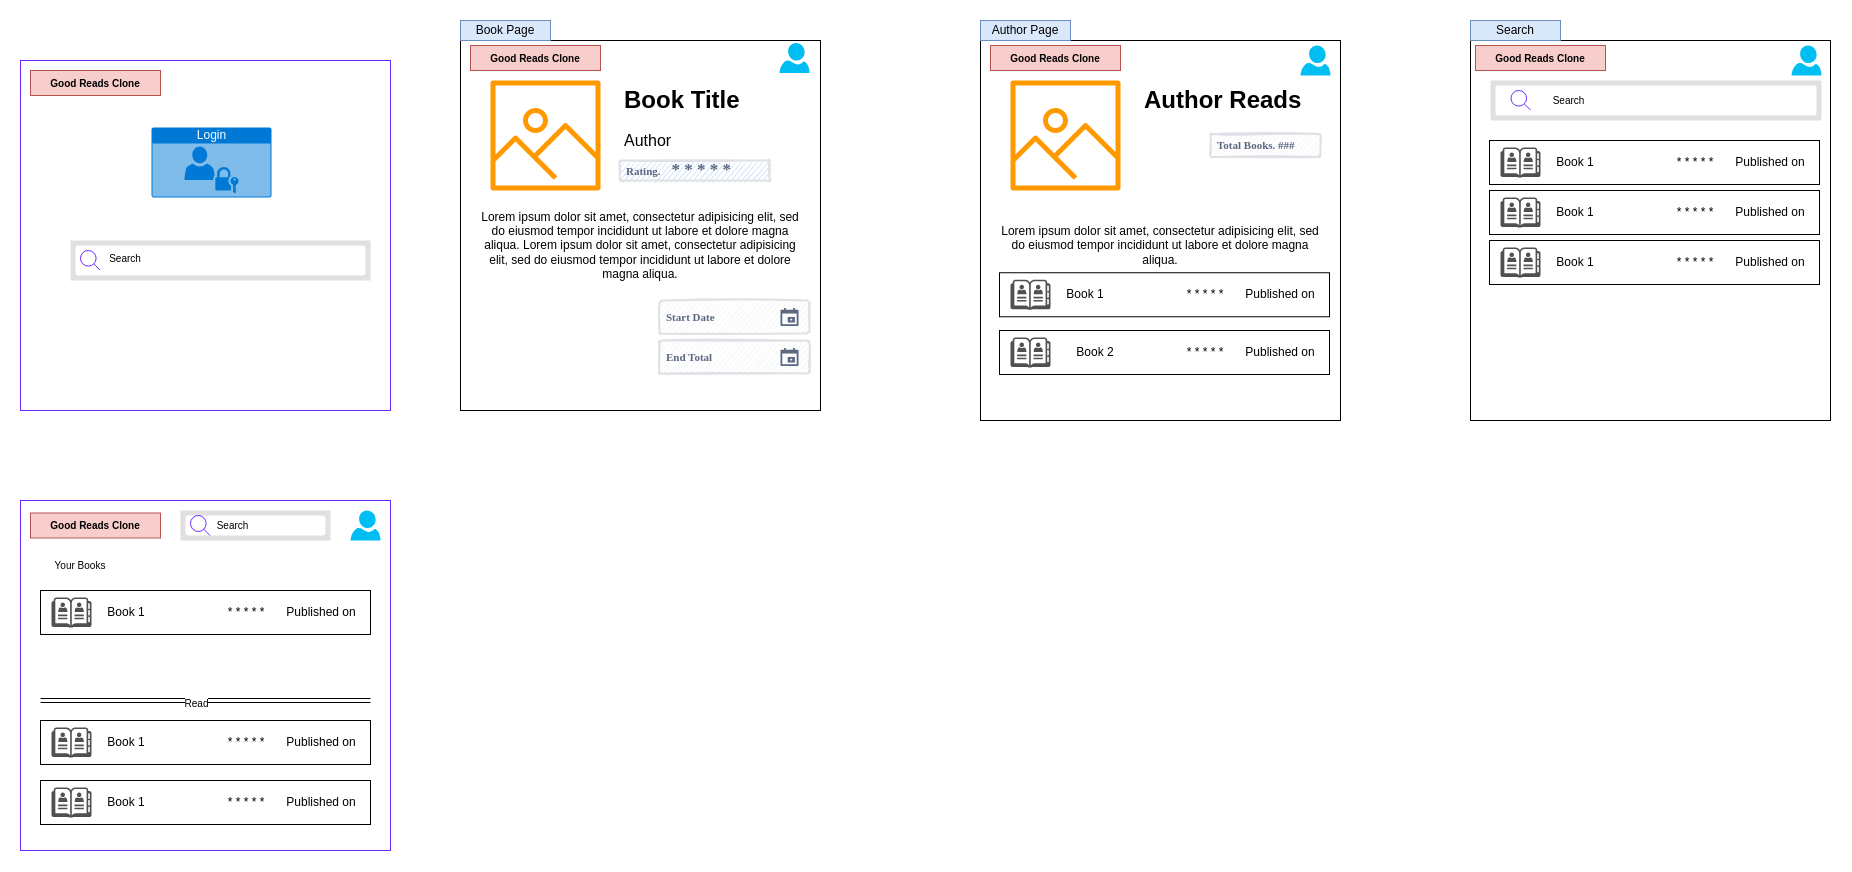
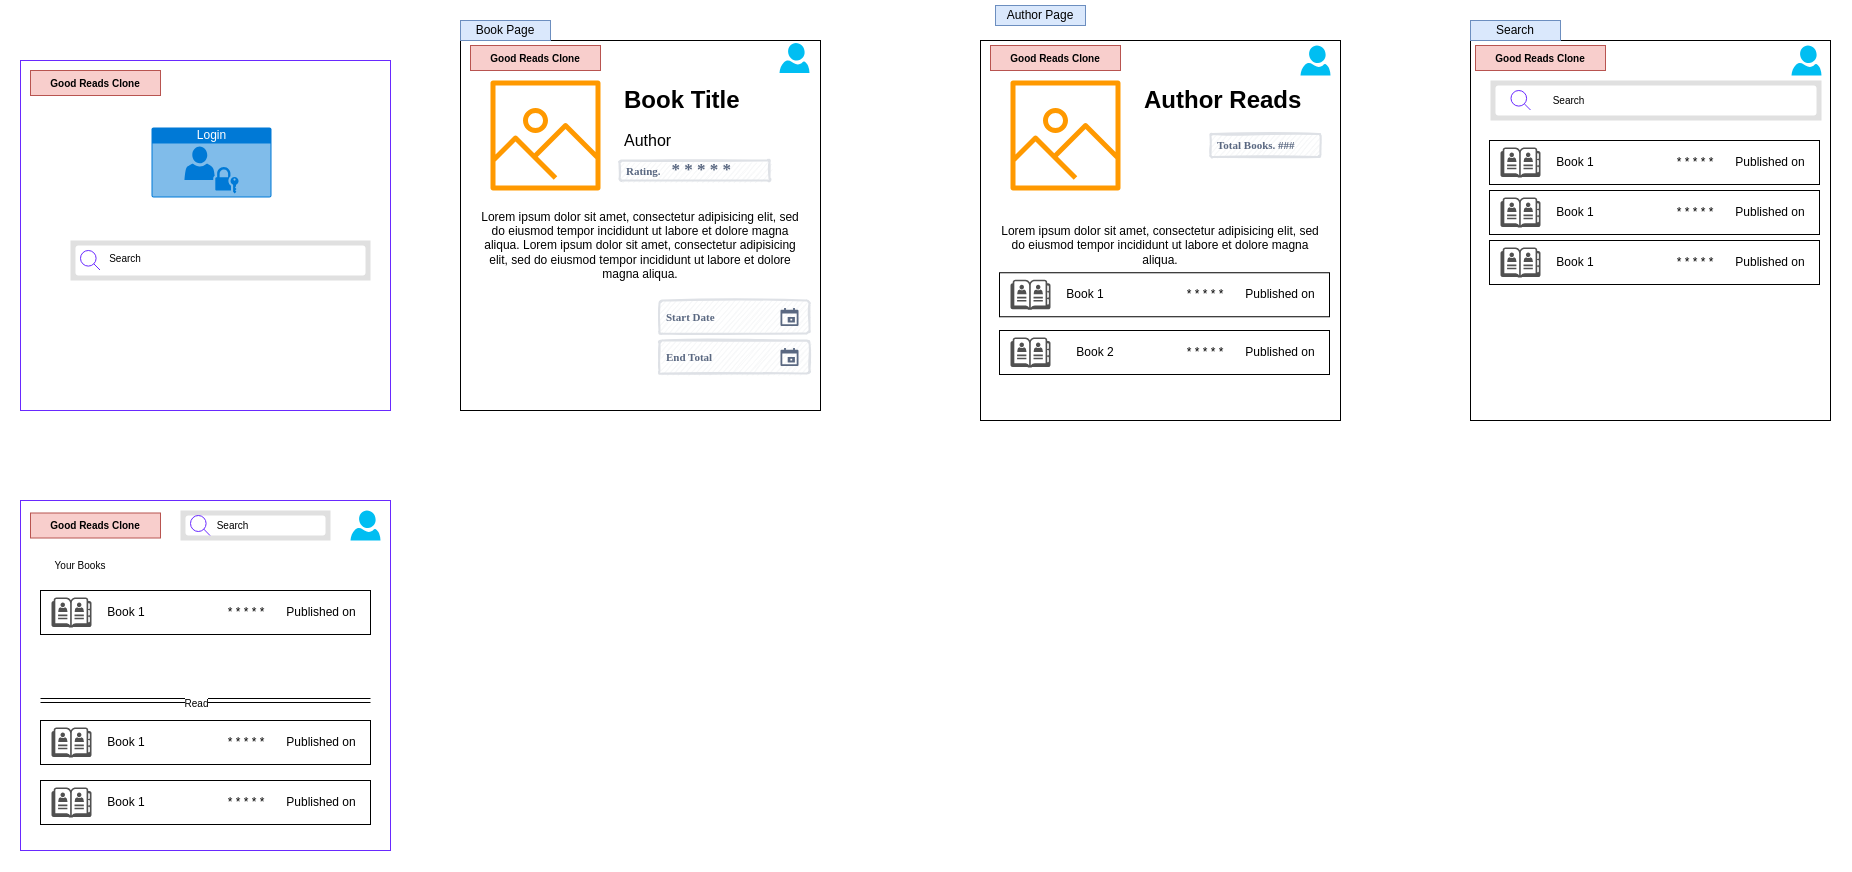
node "Author Page": moved (1026, 31) -> (1041, 16)
node "Rating. * * * * *": fillcolor #dae8fc -> #f7f8f9
